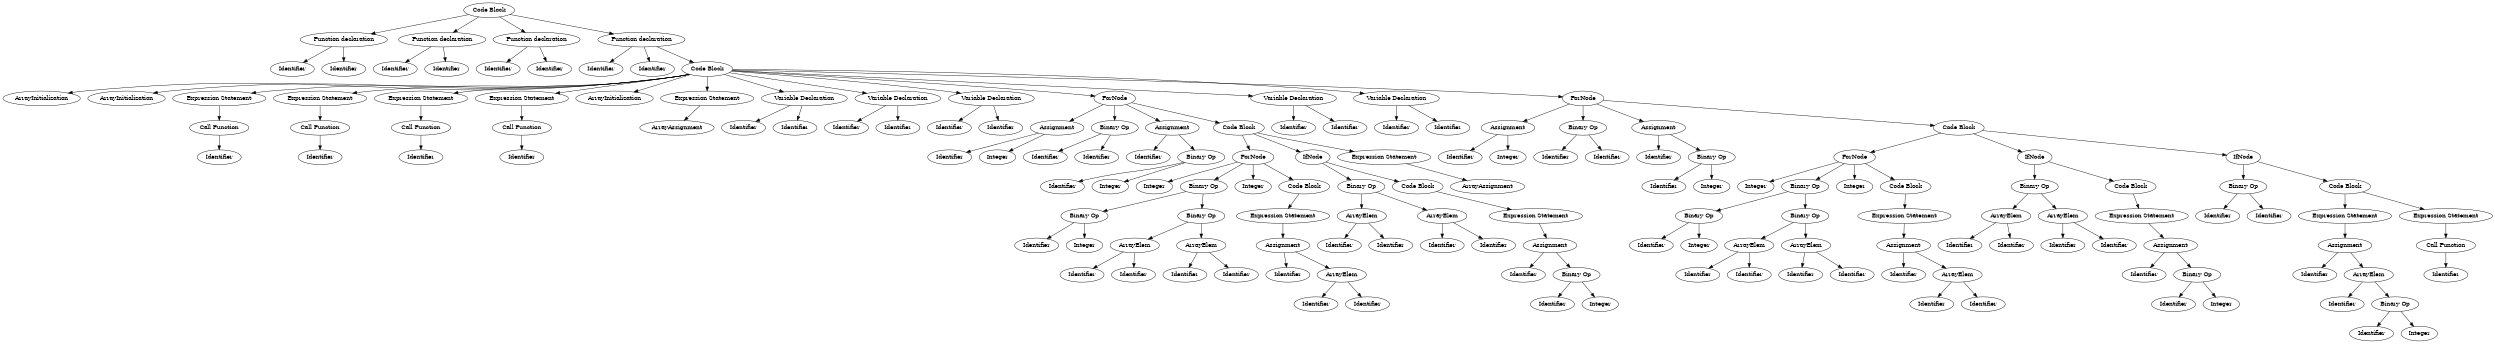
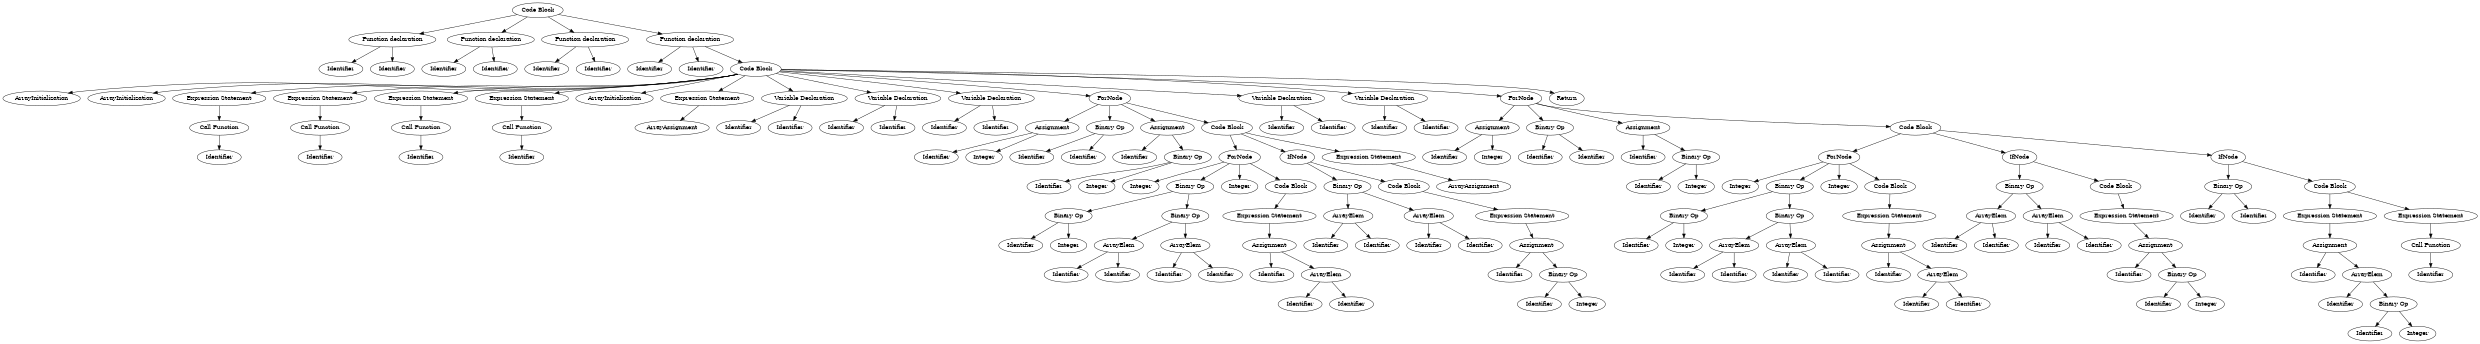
node "Return": added
